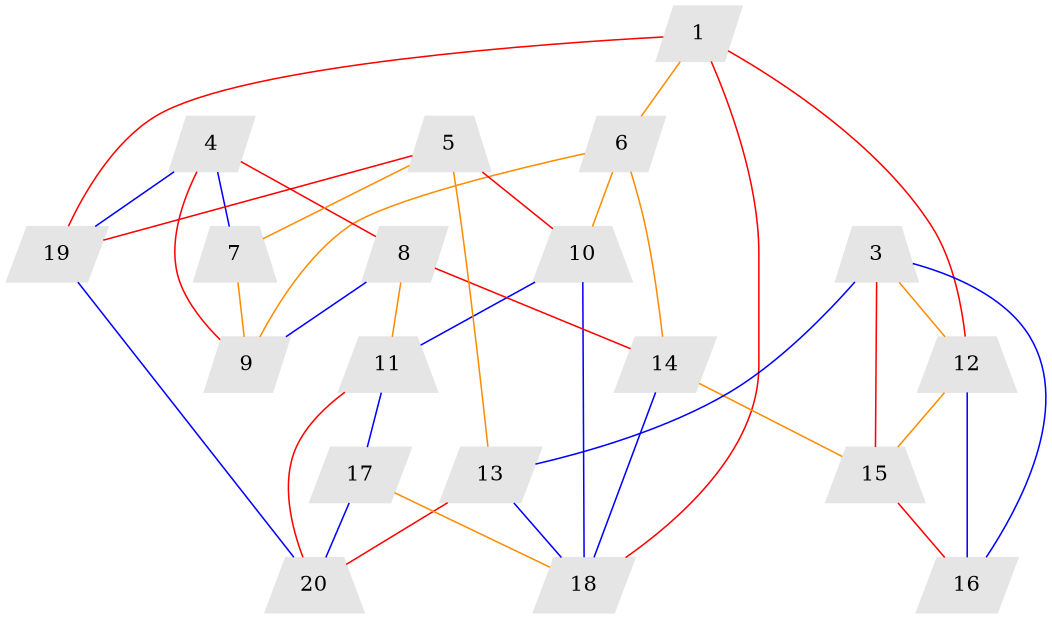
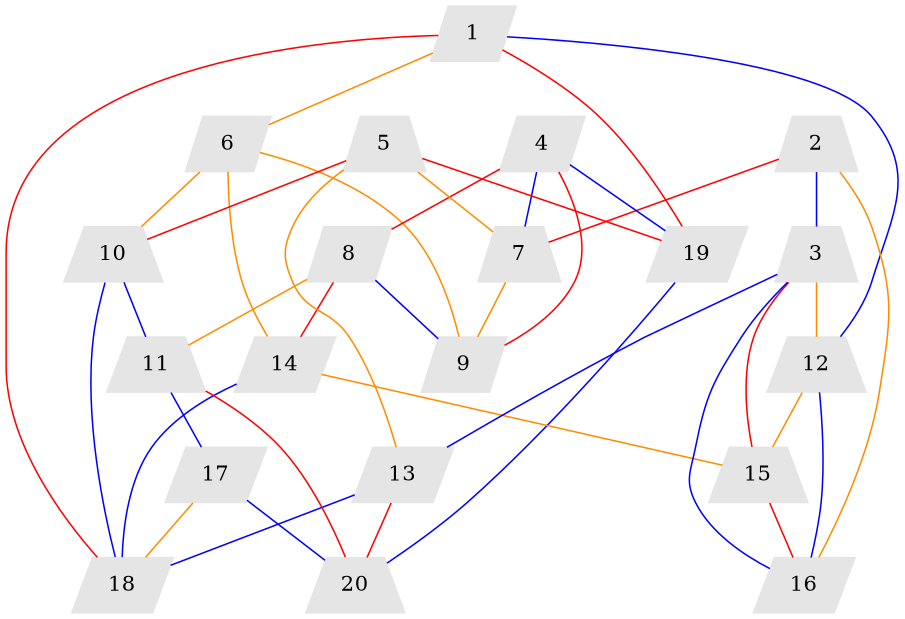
node "2": added
edge "1" -- "12": color red -> blue
